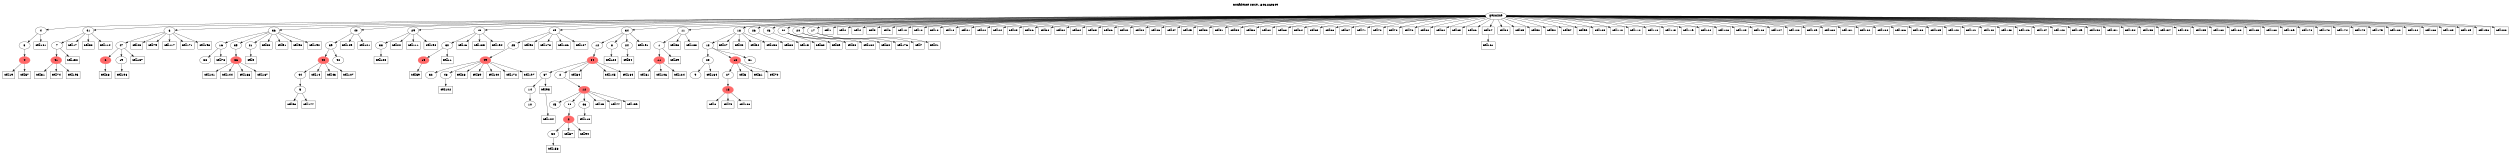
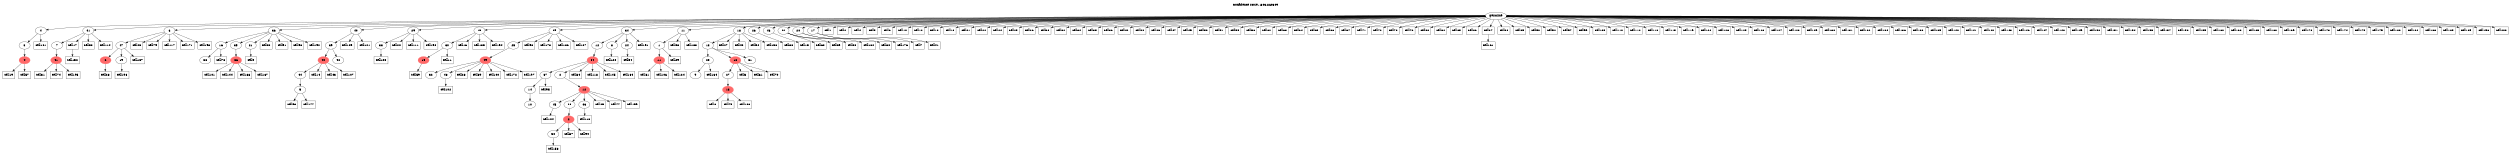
edge "germline" -> "cell158": reversed
edge "7" -> "cell152": now "cell17" -> "cell152"
node "cell118": added
edge "cell95" -> "cell104": now "45" -> "cell104"
